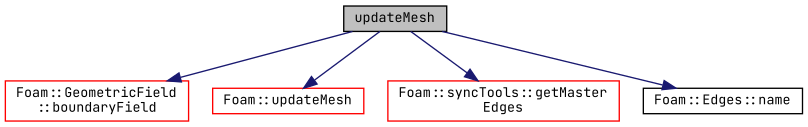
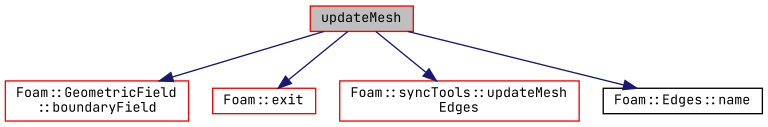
node "updateMesh": color black -> red
node "Foam::updateMesh": label "Foam::updateMesh" -> "Foam::exit"
node "Foam::syncTools::getMaster Edges": label "Foam::syncTools::getMaster Edges" -> "Foam::syncTools::updateMesh Edges"
